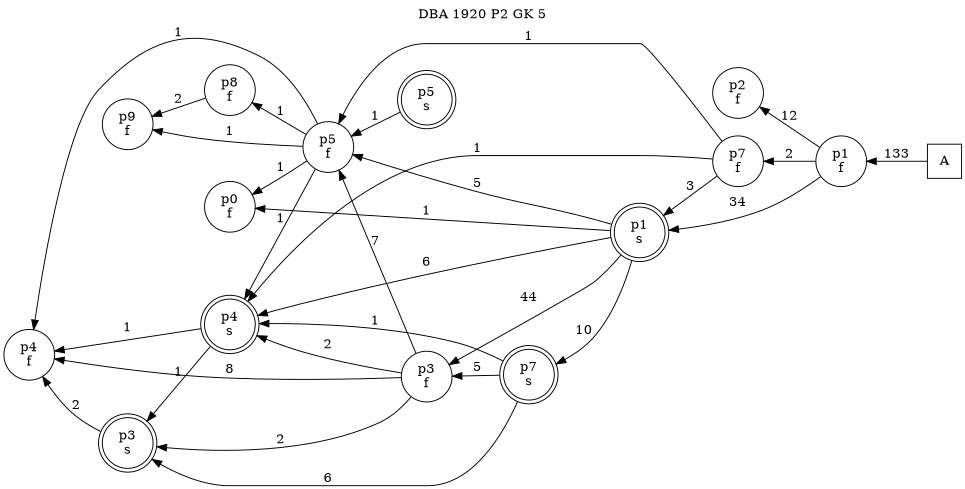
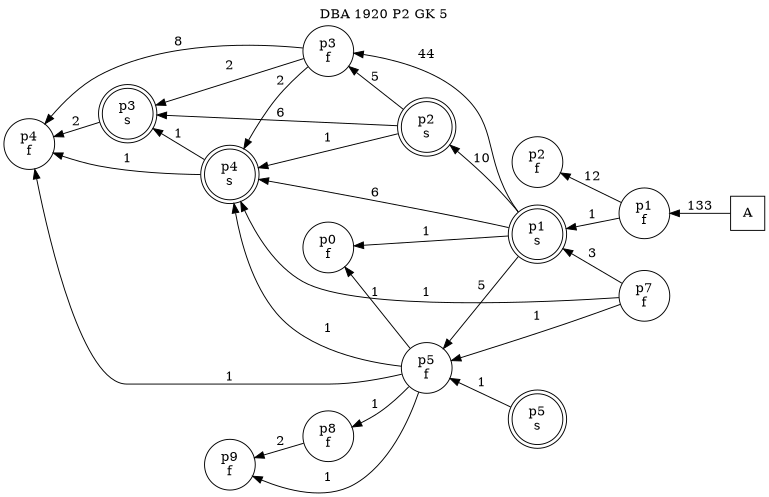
edge "p1 f" -> "p7 f": removed, label "2"
edge "p1 f" -> "p1 s": label "34" -> "1"
edge "p3 f" -> "p5 f": removed, label "7"
node "p7 s": label "p7 s" -> "p2 s"
